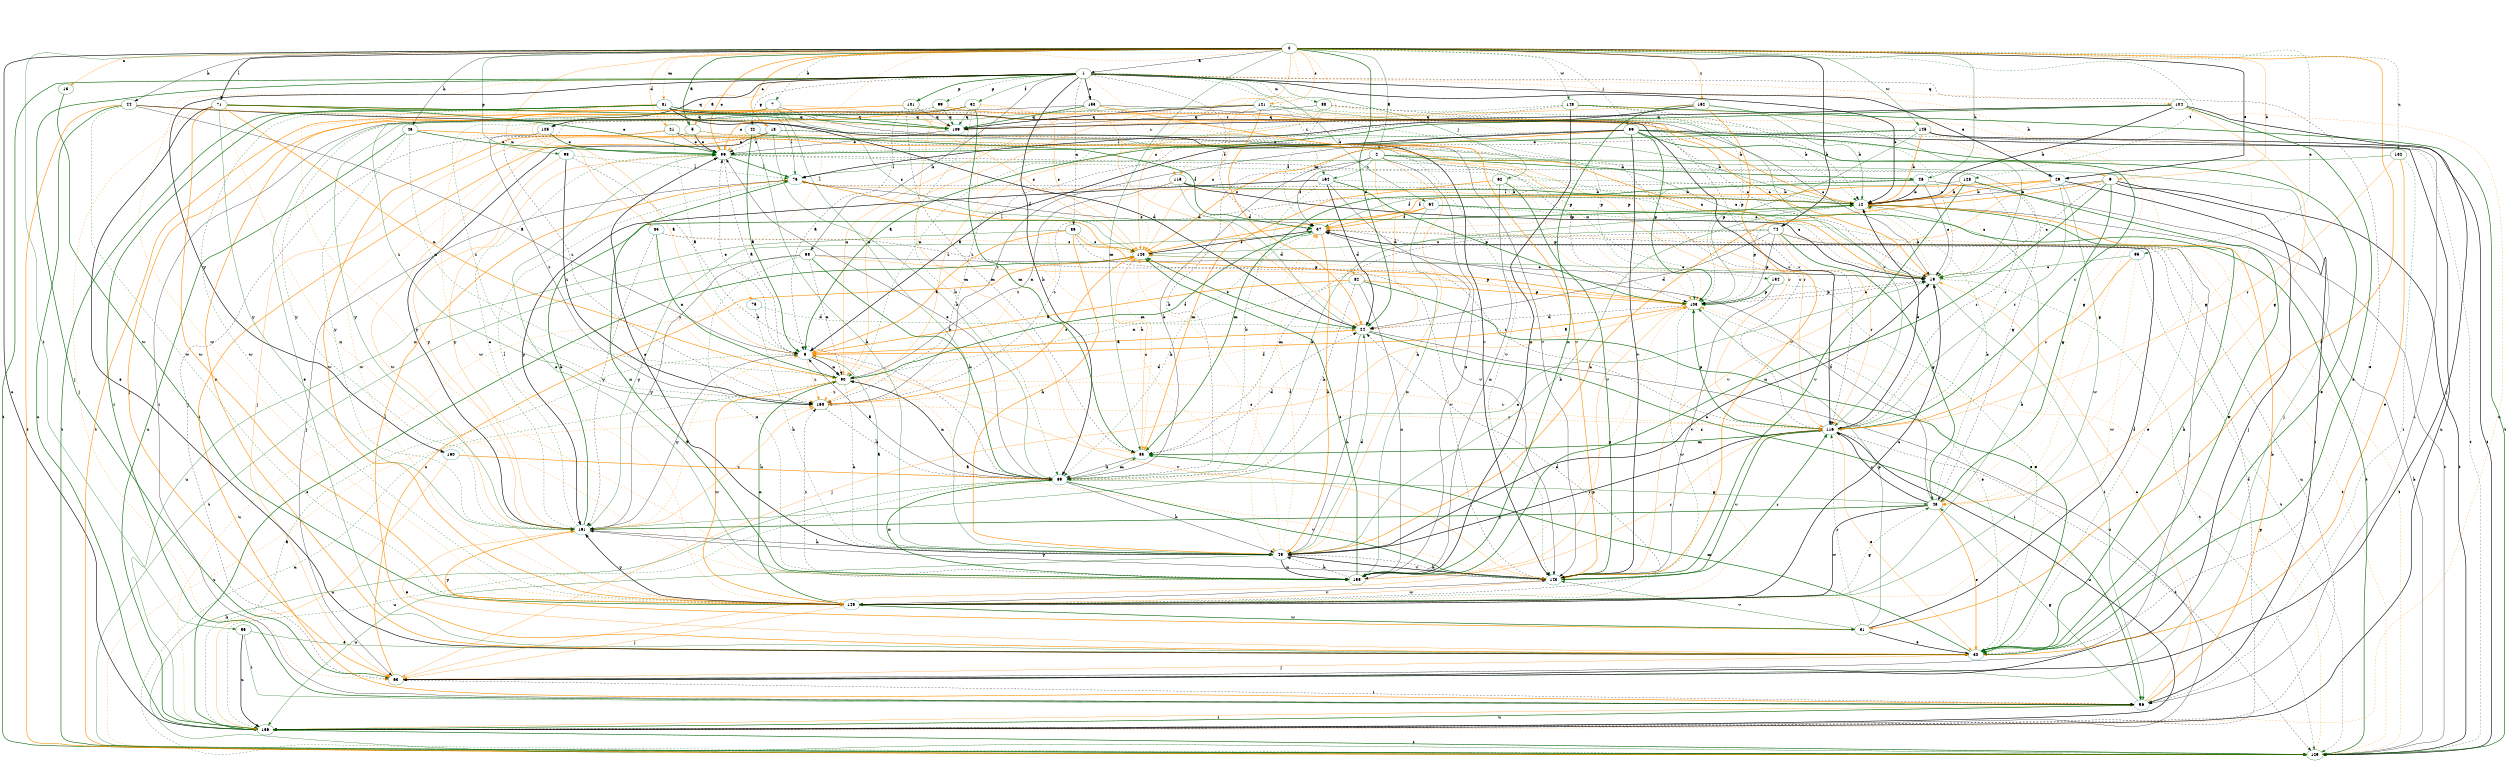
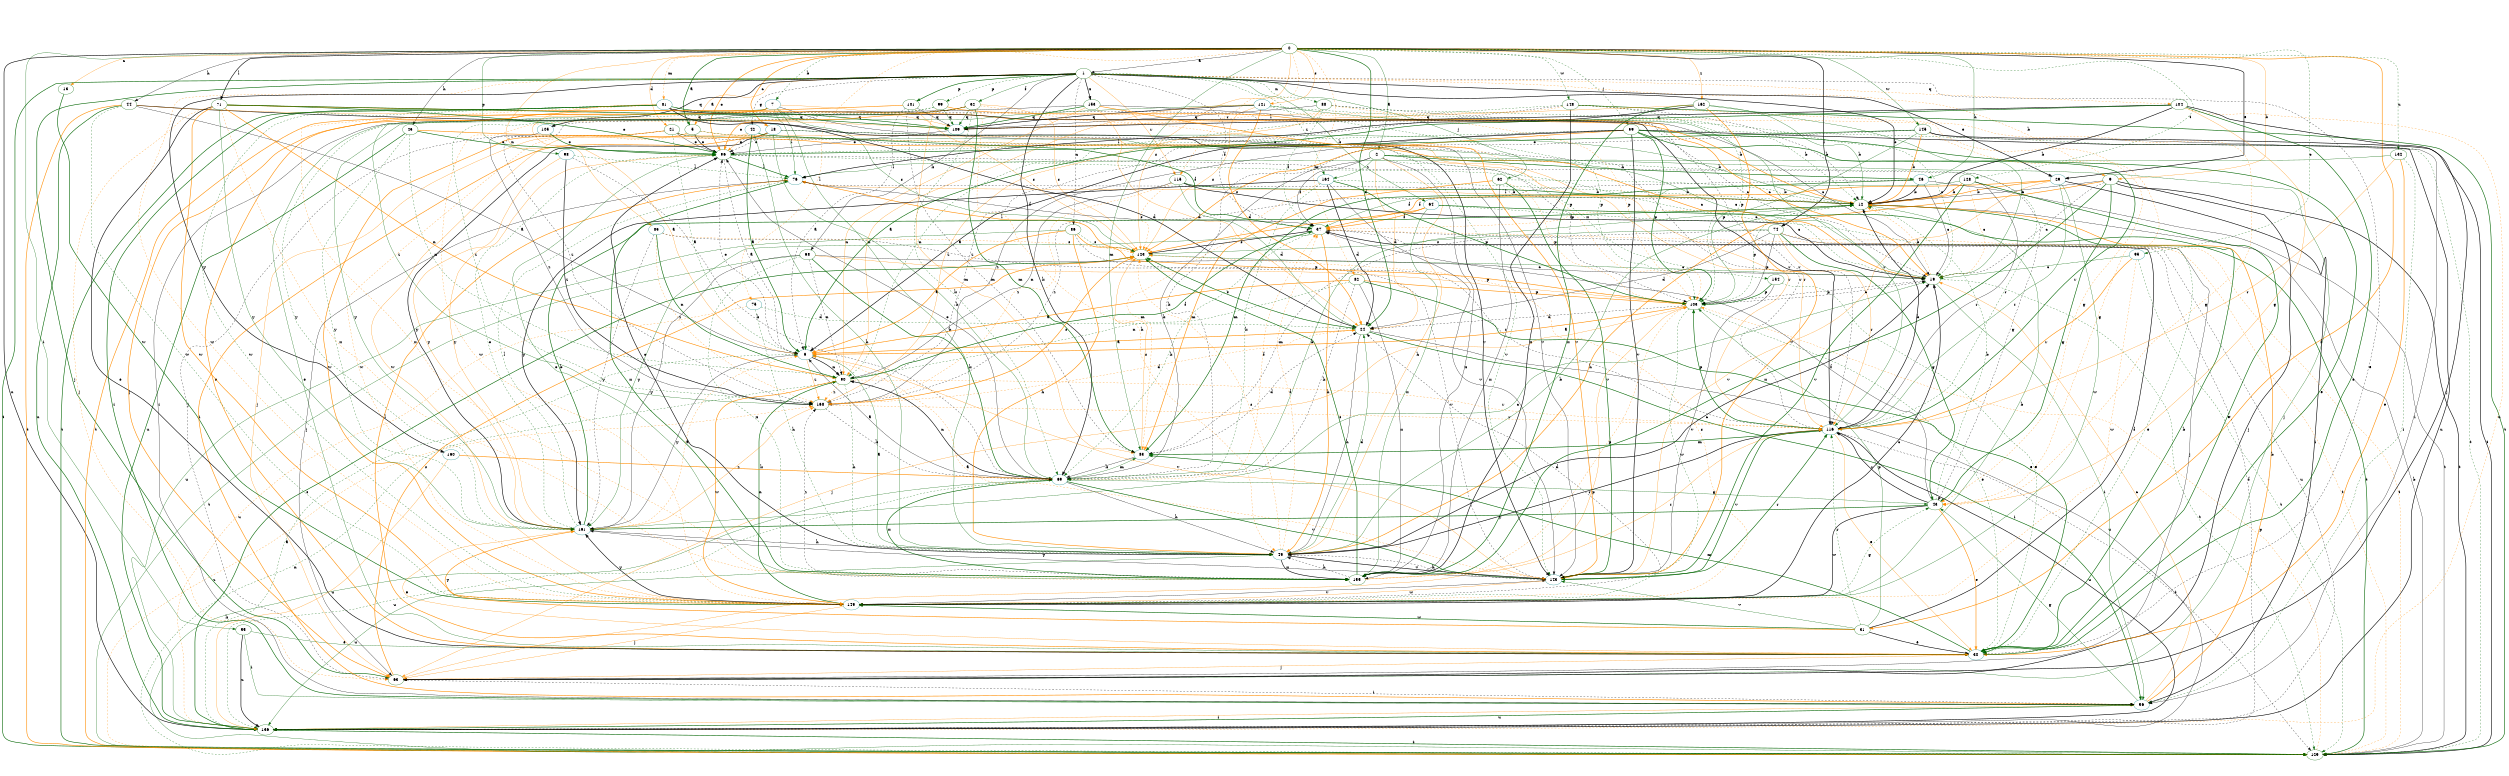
edge "148" -> "109": label "q" -> "l"
edge "1" -> "115": style dashed -> solid
edge "128" -> "116": style dashed -> solid
edge "149" -> "31": reversed
